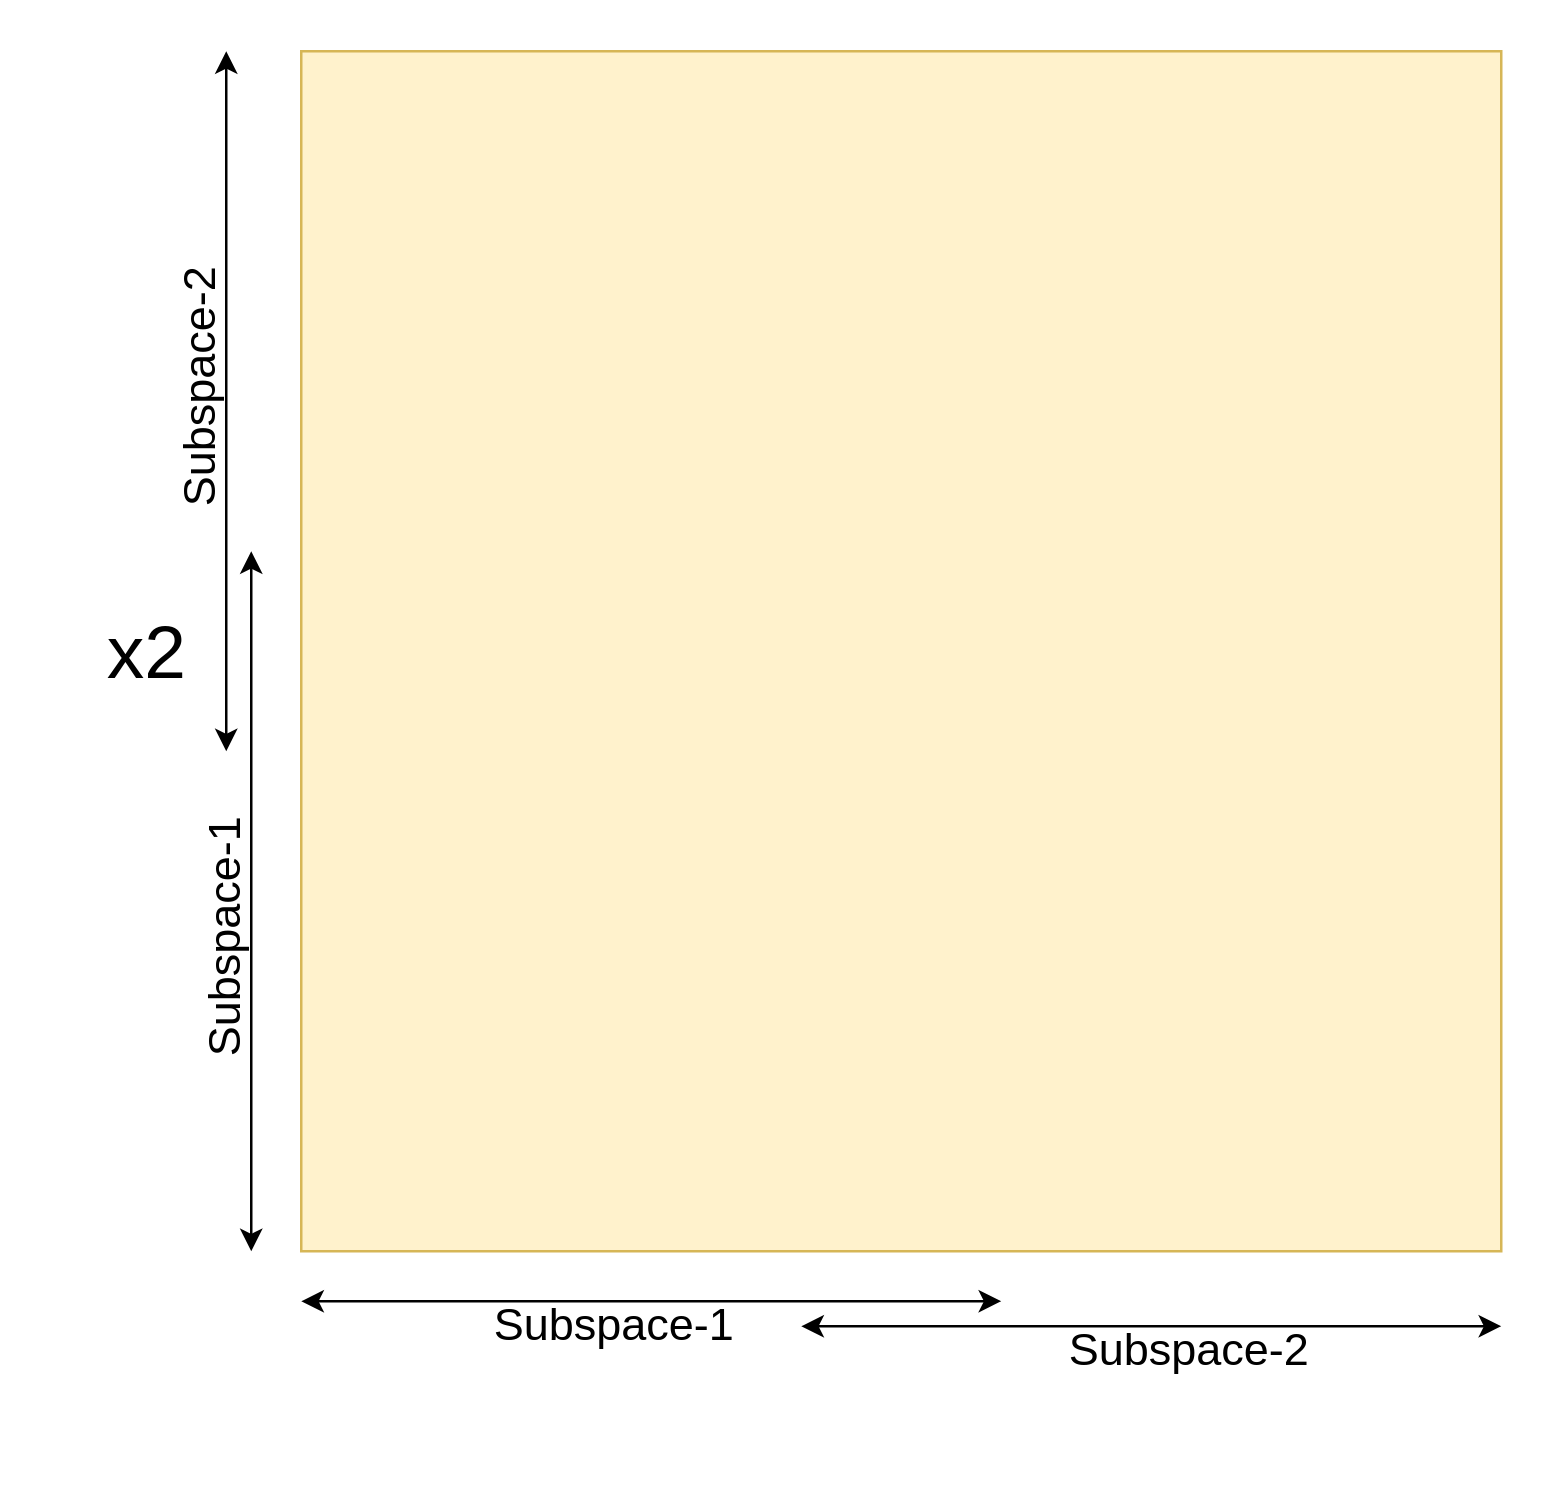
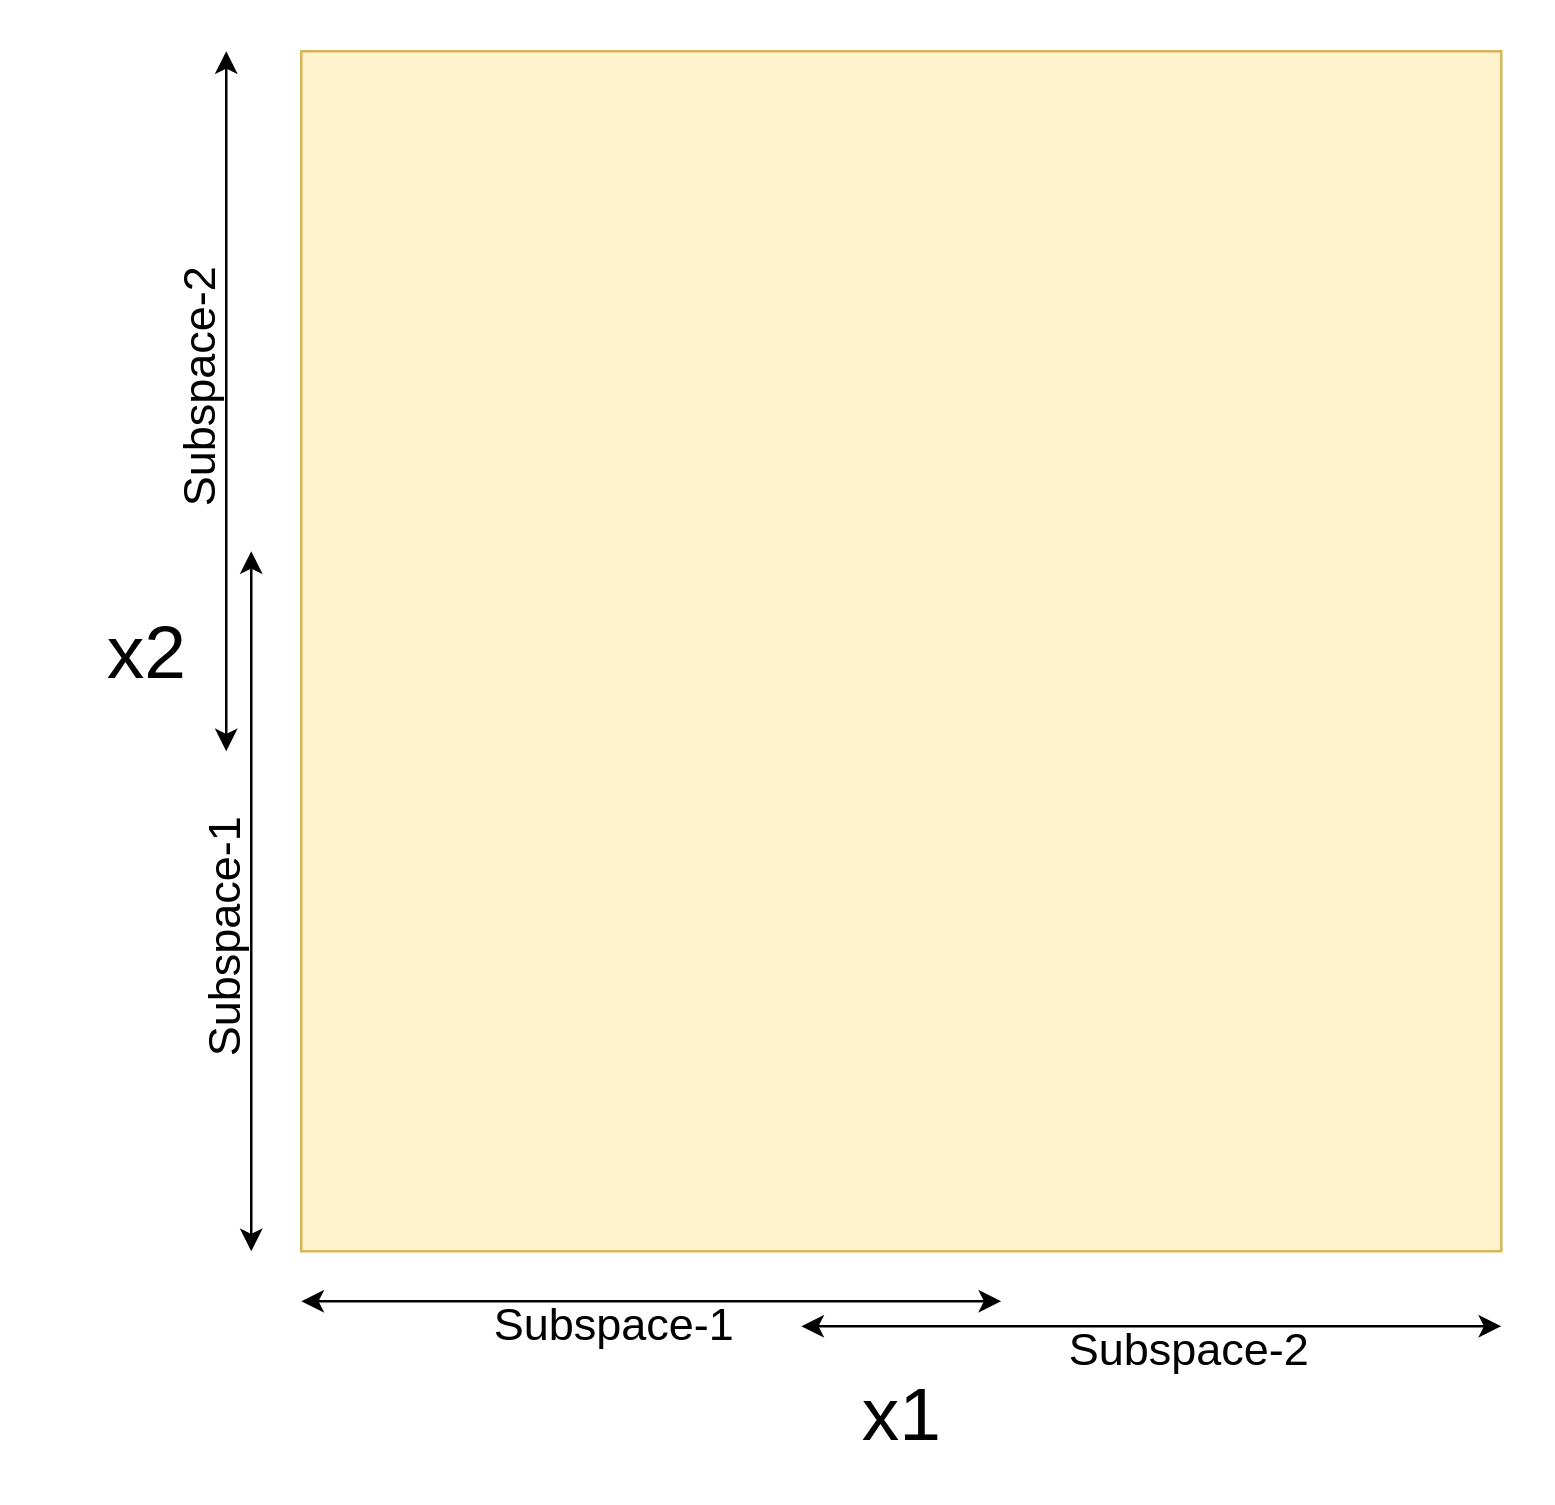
node "x1": added
